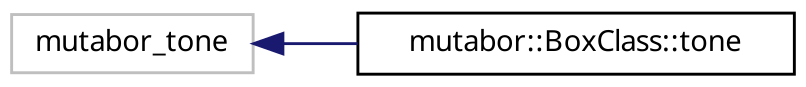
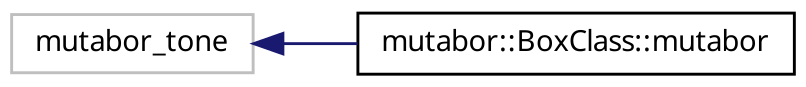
node "mutabor::BoxClass::tone": label "mutabor::BoxClass::tone" -> "mutabor::BoxClass::mutabor"
